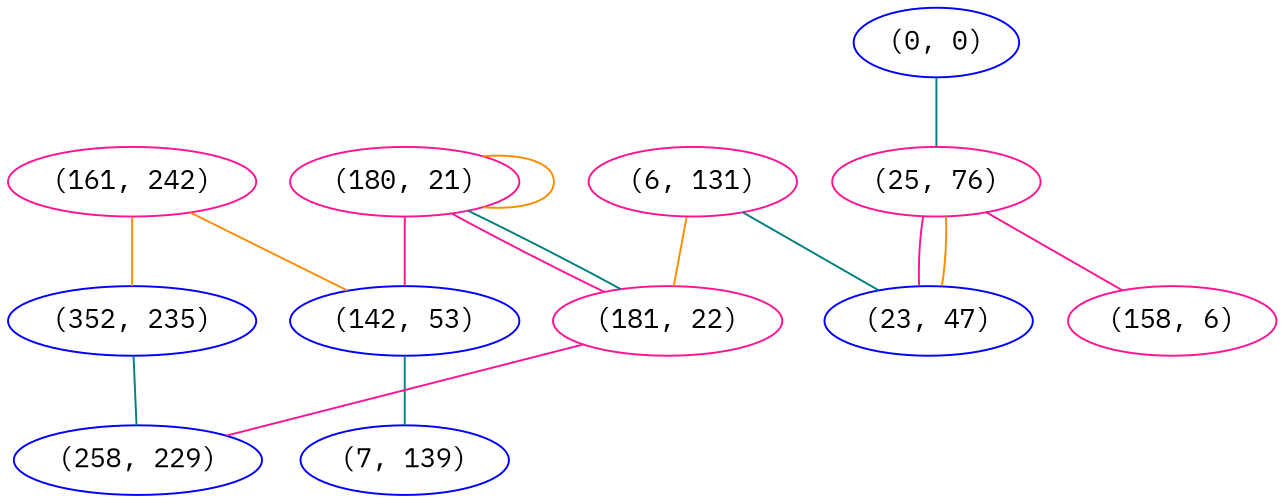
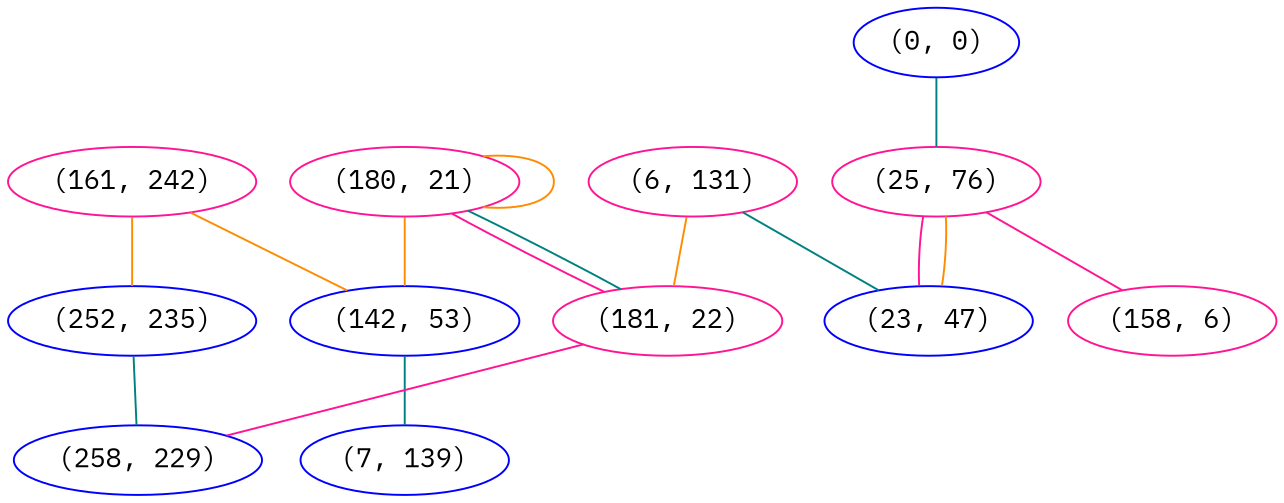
edge "(180, 21)" -- "(142, 53)": color deeppink -> darkorange
node "(352, 235)": label "(352, 235)" -> "(252, 235)"
